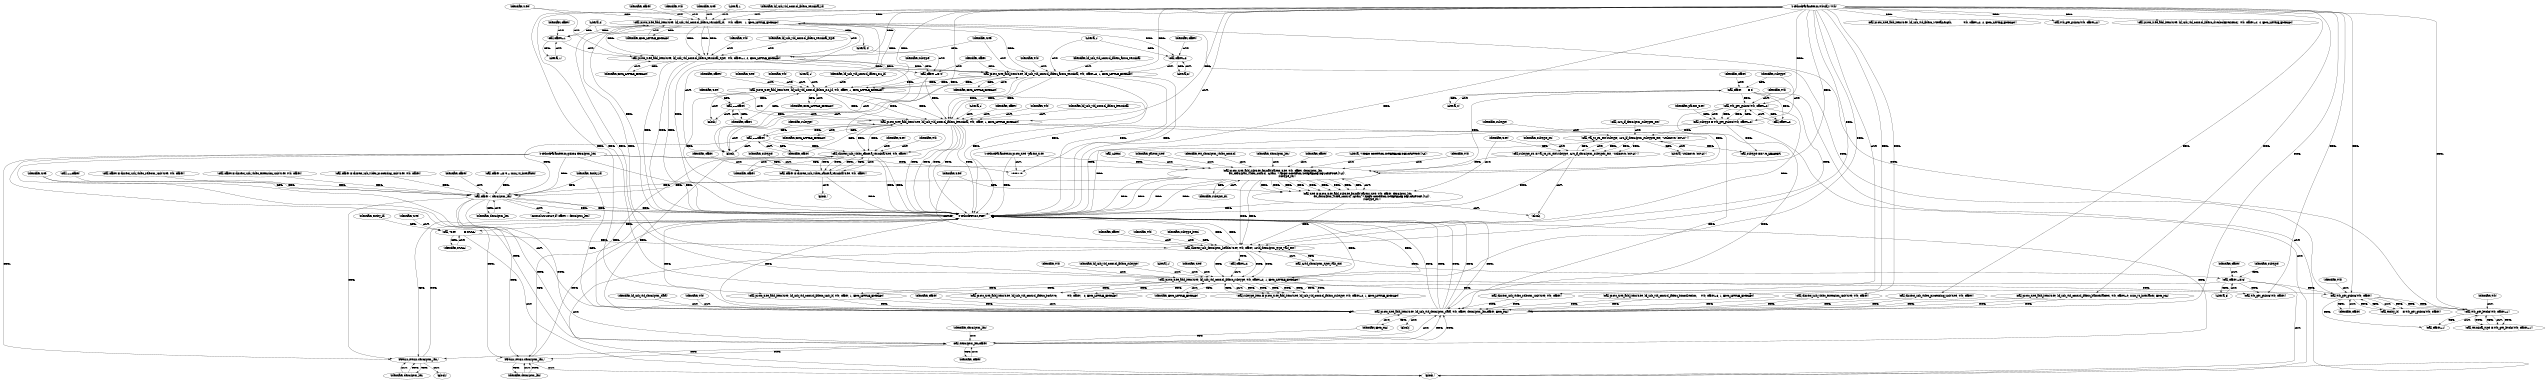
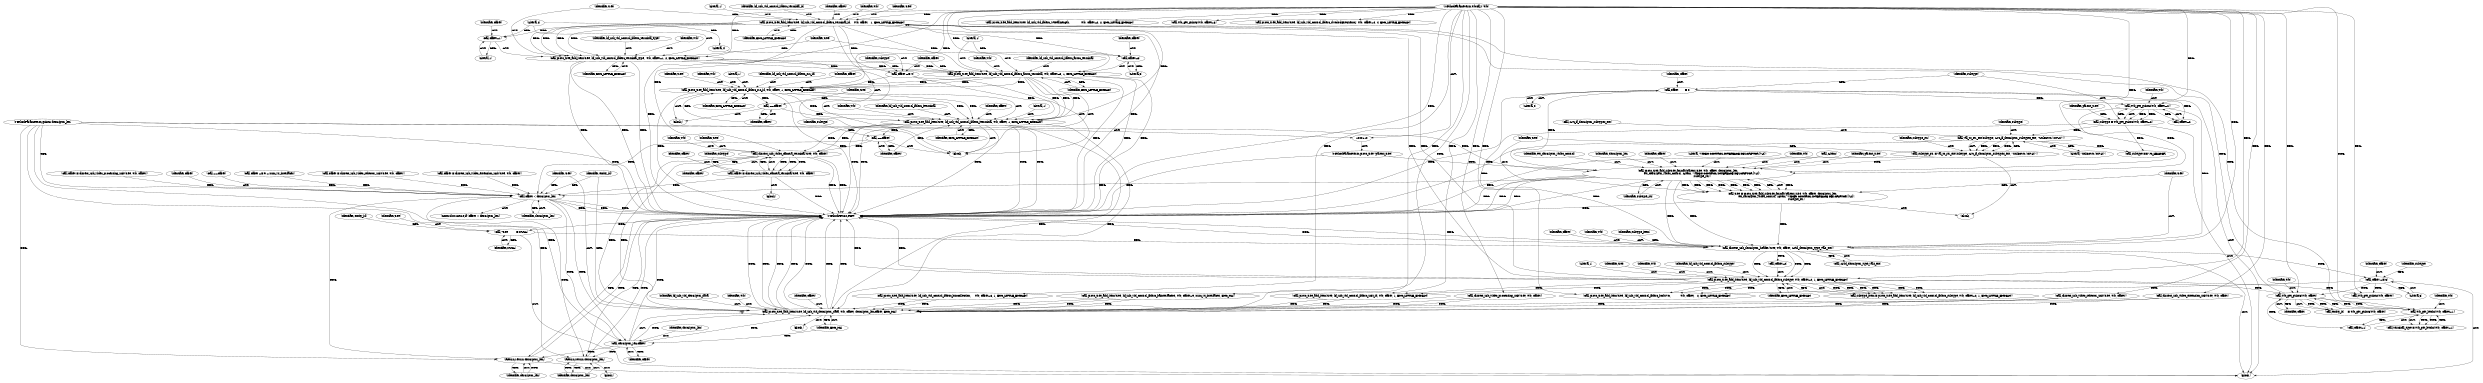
edge "(Call,offset        = 0)" -> "(Literal,0)": label "CFG: " -> "AST: "
edge "(MethodParameterIn,tvbuff_t *tvb)" -> "(Call,dissect_usb_video_selector_unit(tree, tvb, offset))": label "AST: " -> "DDG: "
edge "(MethodParameterIn,proto_tree *parent_tree)" -> "1000110": reversed
edge "(MethodParameterIn,guint8 descriptor_len)" -> "(Call,offset < descriptor_len)": label "DDG: " -> "CFG: "
